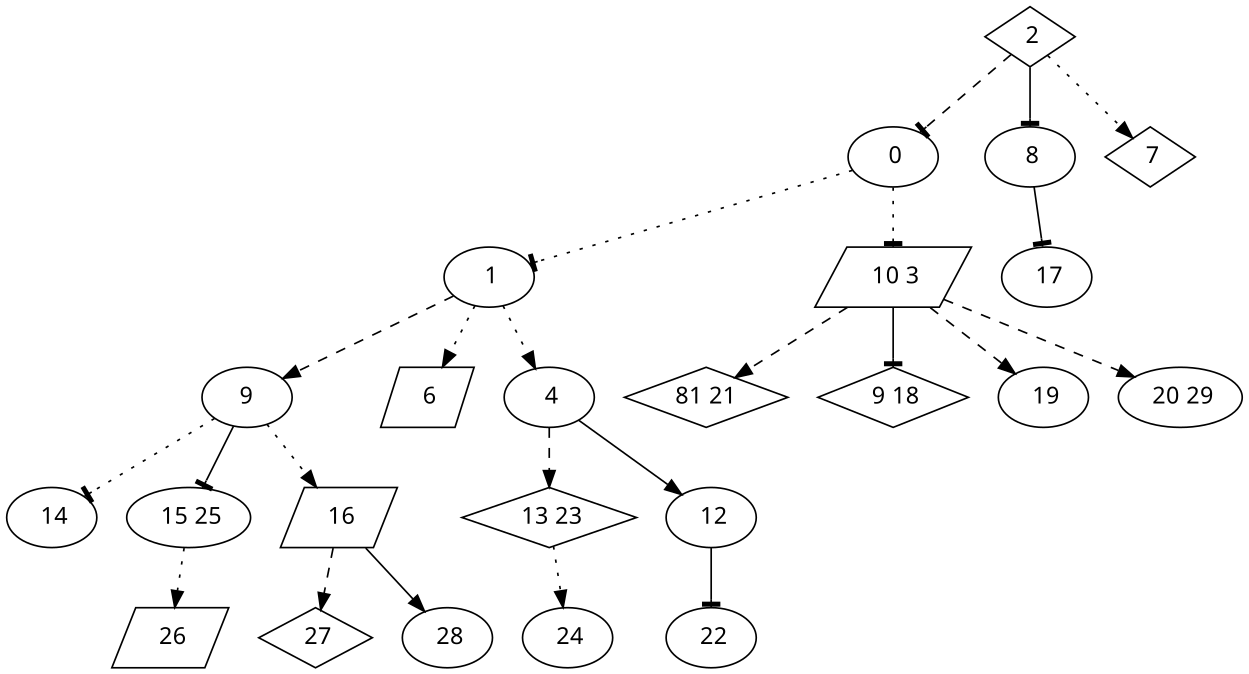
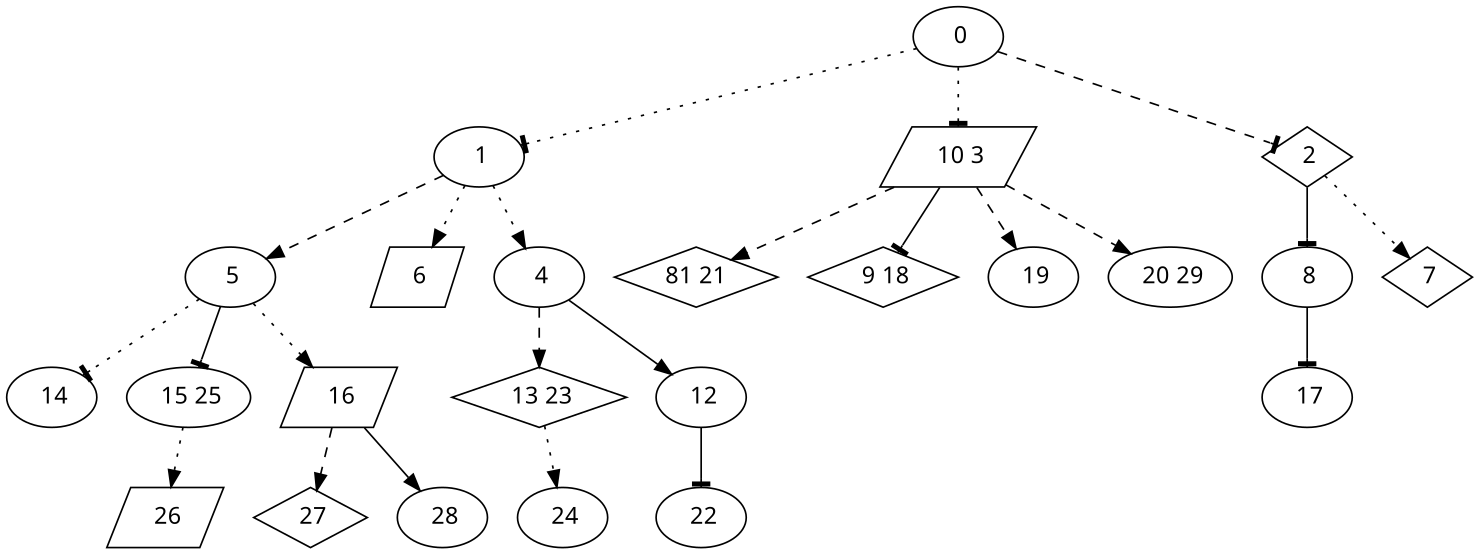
edge "2" -> "0": reversed
node "9": label "9" -> "5"
